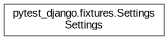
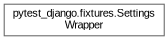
node "pytest_django.fixtures.Settings Settings": label "pytest_django.fixtures.Settings Settings" -> "pytest_django.fixtures.Settings Wrapper"
